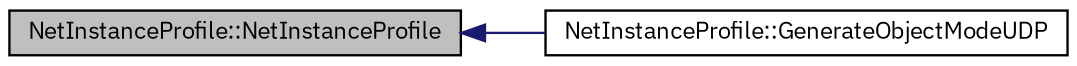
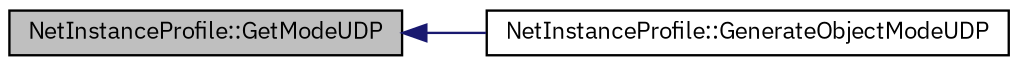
node "NetInstanceProfile::NetInstanceProfile": label "NetInstanceProfile::NetInstanceProfile" -> "NetInstanceProfile::GetModeUDP"
